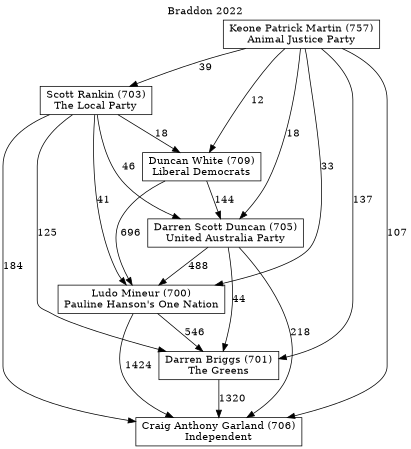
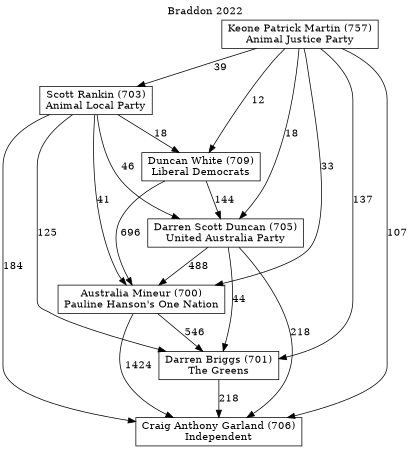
node "Scott Rankin (703) The Local Party": label "Scott Rankin (703) The Local Party" -> "Scott Rankin (703) Animal Local Party"
node "Ludo Mineur (700) Pauline Hanson's One Nation": label "Ludo Mineur (700) Pauline Hanson's One Nation" -> "Australia Mineur (700) Pauline Hanson's One Nation"
edge "Darren Briggs (701) The Greens" -> "Craig Anthony Garland (706) Independent": label "1320" -> "218"
